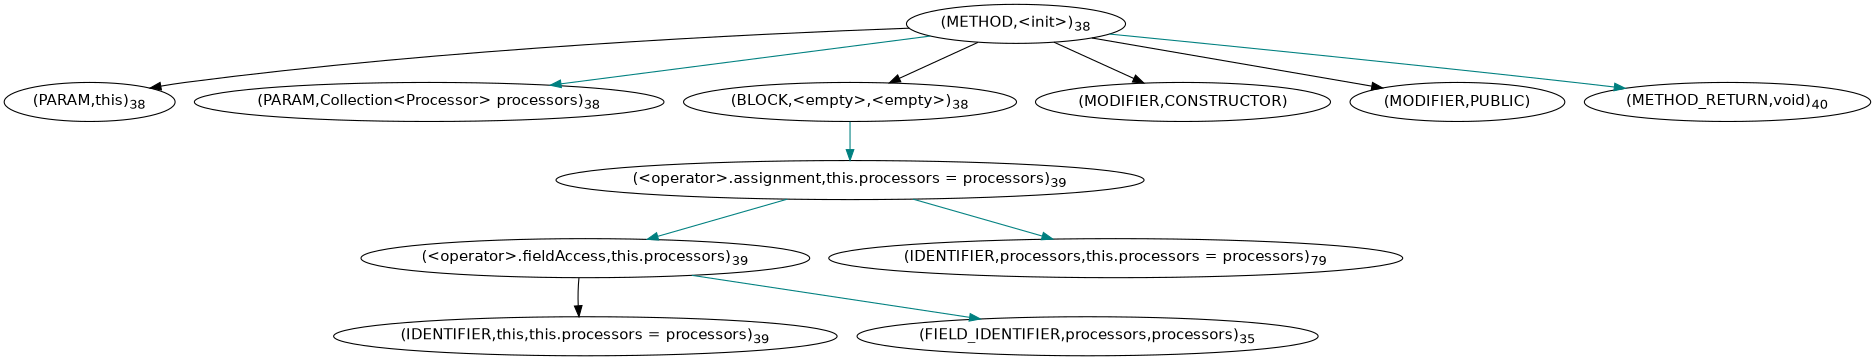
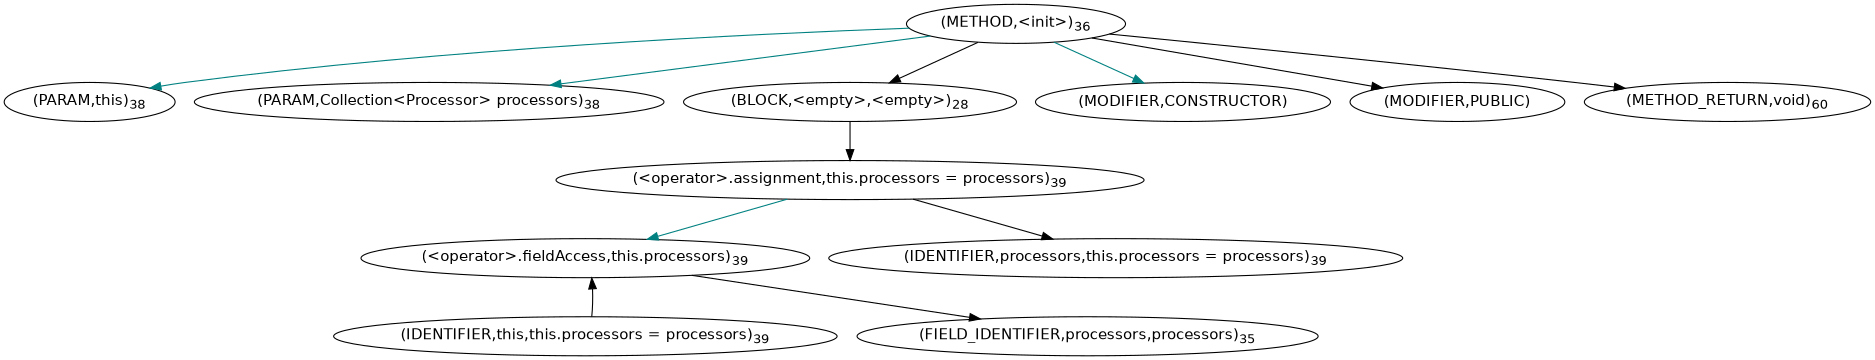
node "(METHOD,<init>)": text "38" -> "36"
edge "(METHOD,<init>)" -> "(PARAM,this)": color black -> teal
edge "(METHOD,<init>)" -> "(MODIFIER,CONSTRUCTOR)": color black -> teal
edge "(METHOD,<init>)" -> "(METHOD_RETURN,void)": color teal -> black
node "(BLOCK,<empty>,<empty>)": text "38" -> "28"
node "(METHOD_RETURN,void)": text "40" -> "60"
edge "(BLOCK,<empty>,<empty>)" -> "(<operator>.assignment,this.processors = processors)": color teal -> black
edge "(<operator>.assignment,this.processors = processors)" -> "(IDENTIFIER,processors,this.processors = processors)": color teal -> black
node "(IDENTIFIER,processors,this.processors = processors)": text "79" -> "39"
edge "(<operator>.fieldAccess,this.processors)" -> "(IDENTIFIER,this,this.processors = processors)": reversed
edge "(<operator>.fieldAccess,this.processors)" -> "(FIELD_IDENTIFIER,processors,processors)": color teal -> black
